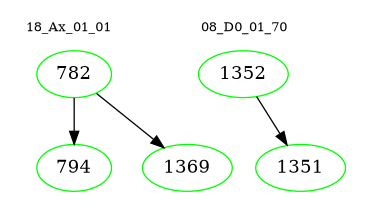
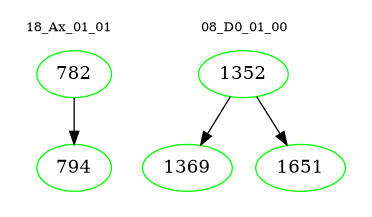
cluster "08_D0_01_70": label "08_D0_01_70" -> "08_D0_01_00"
edge "782" -> "1369": now "1352" -> "1369"
node "1351": label "1351" -> "1651"
